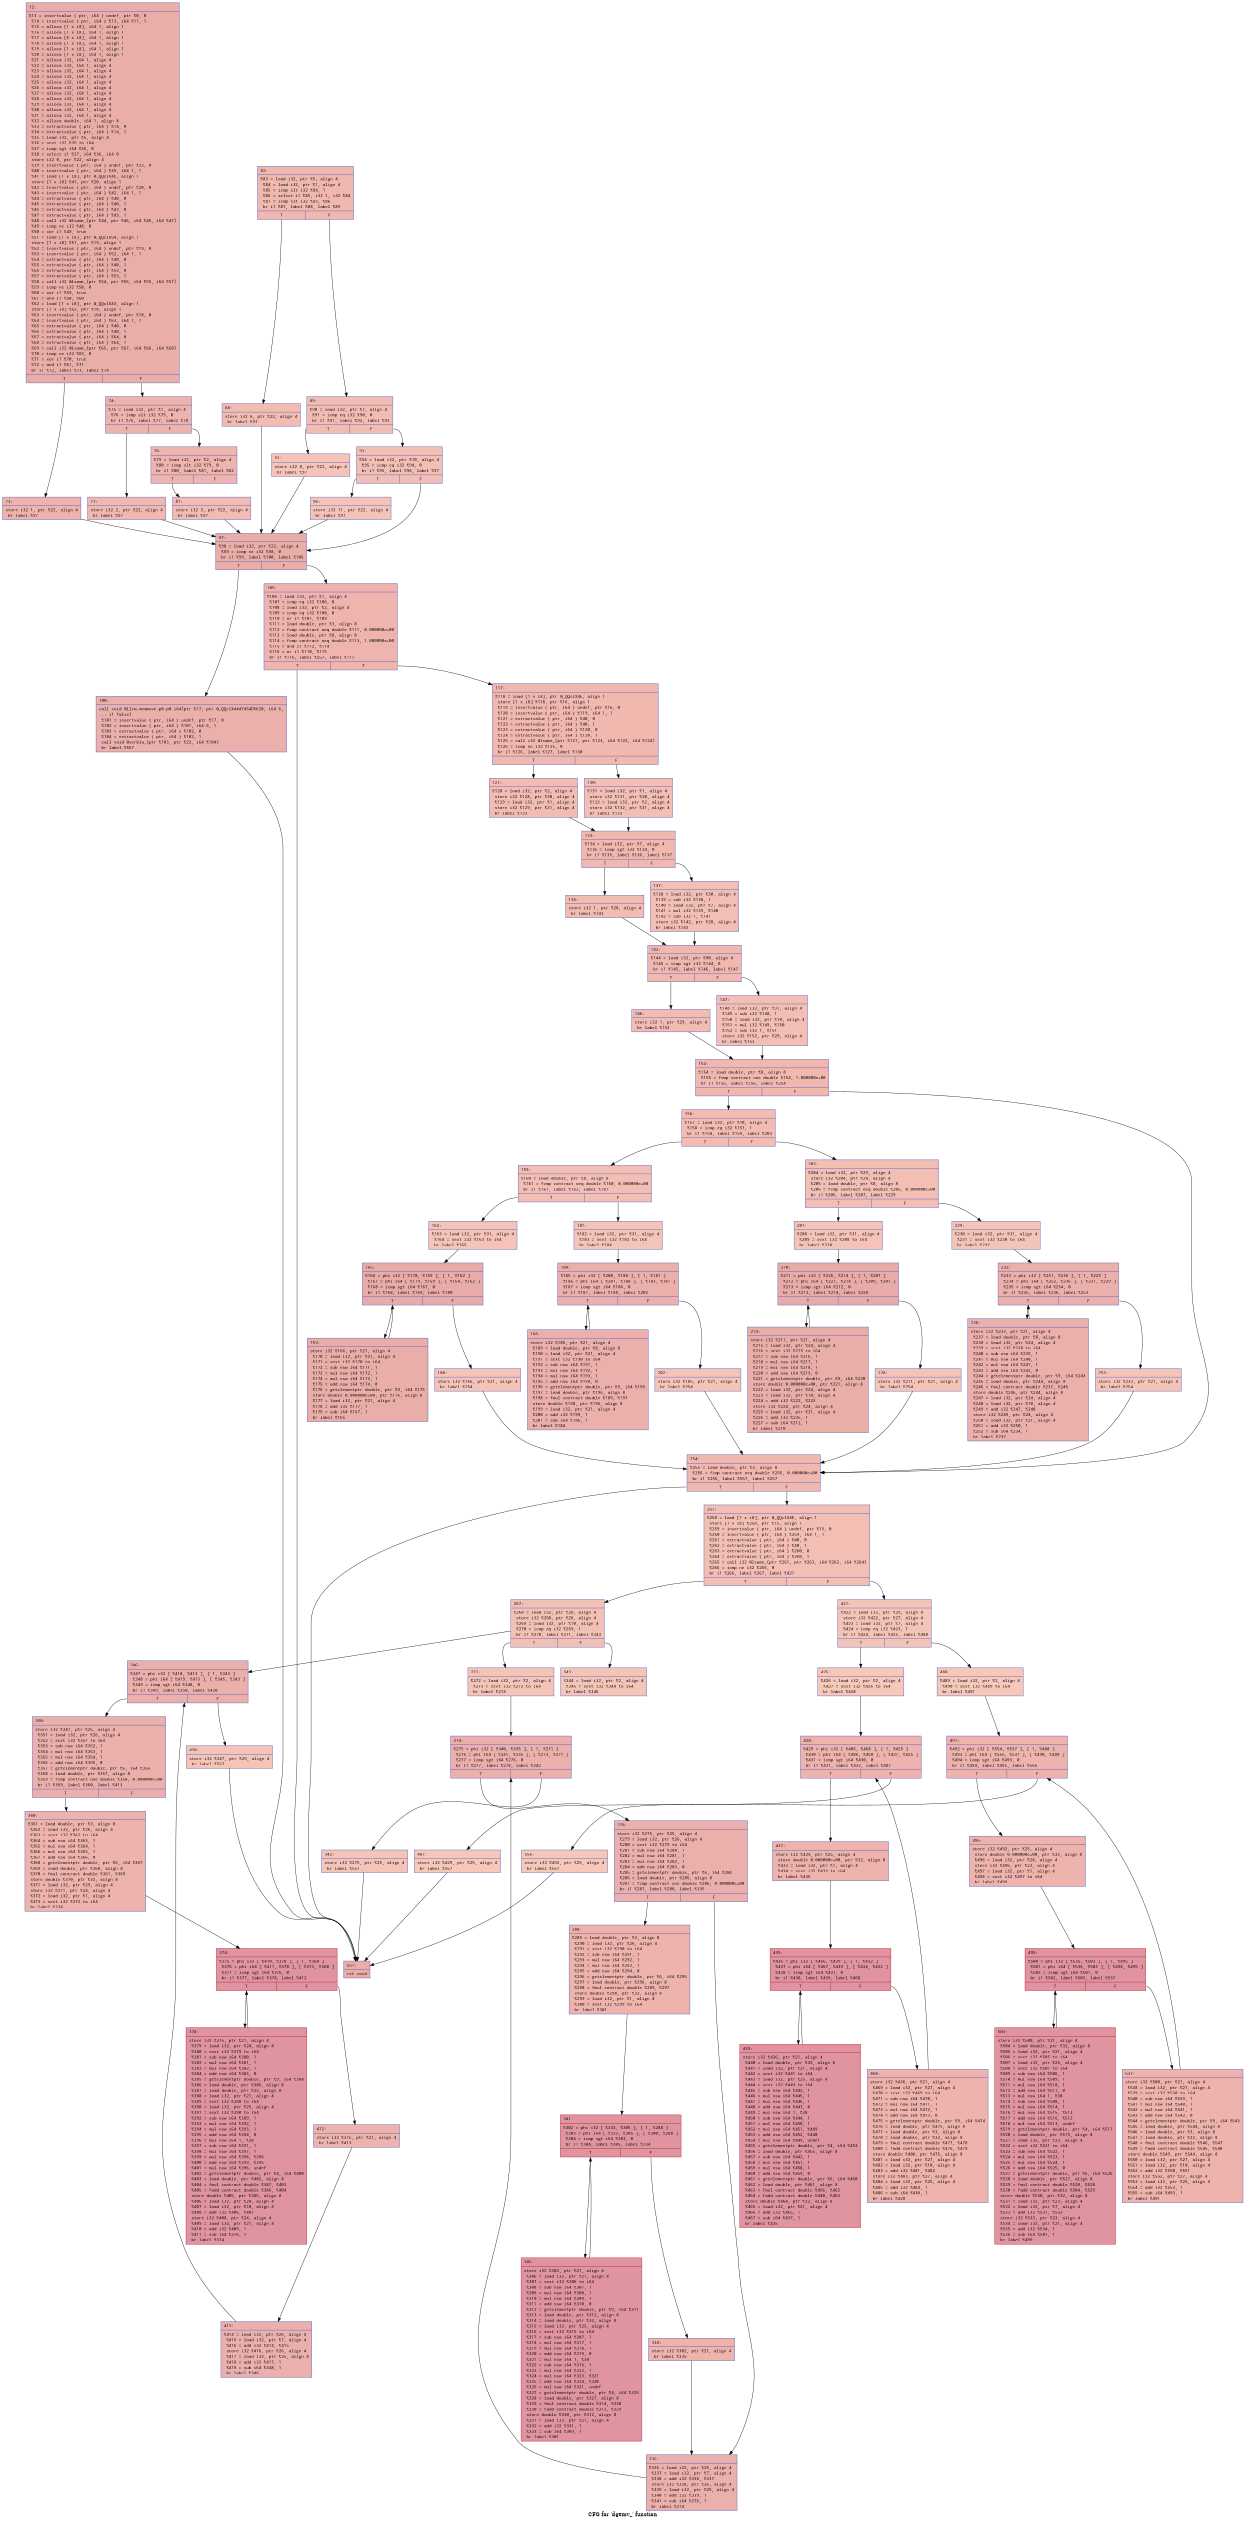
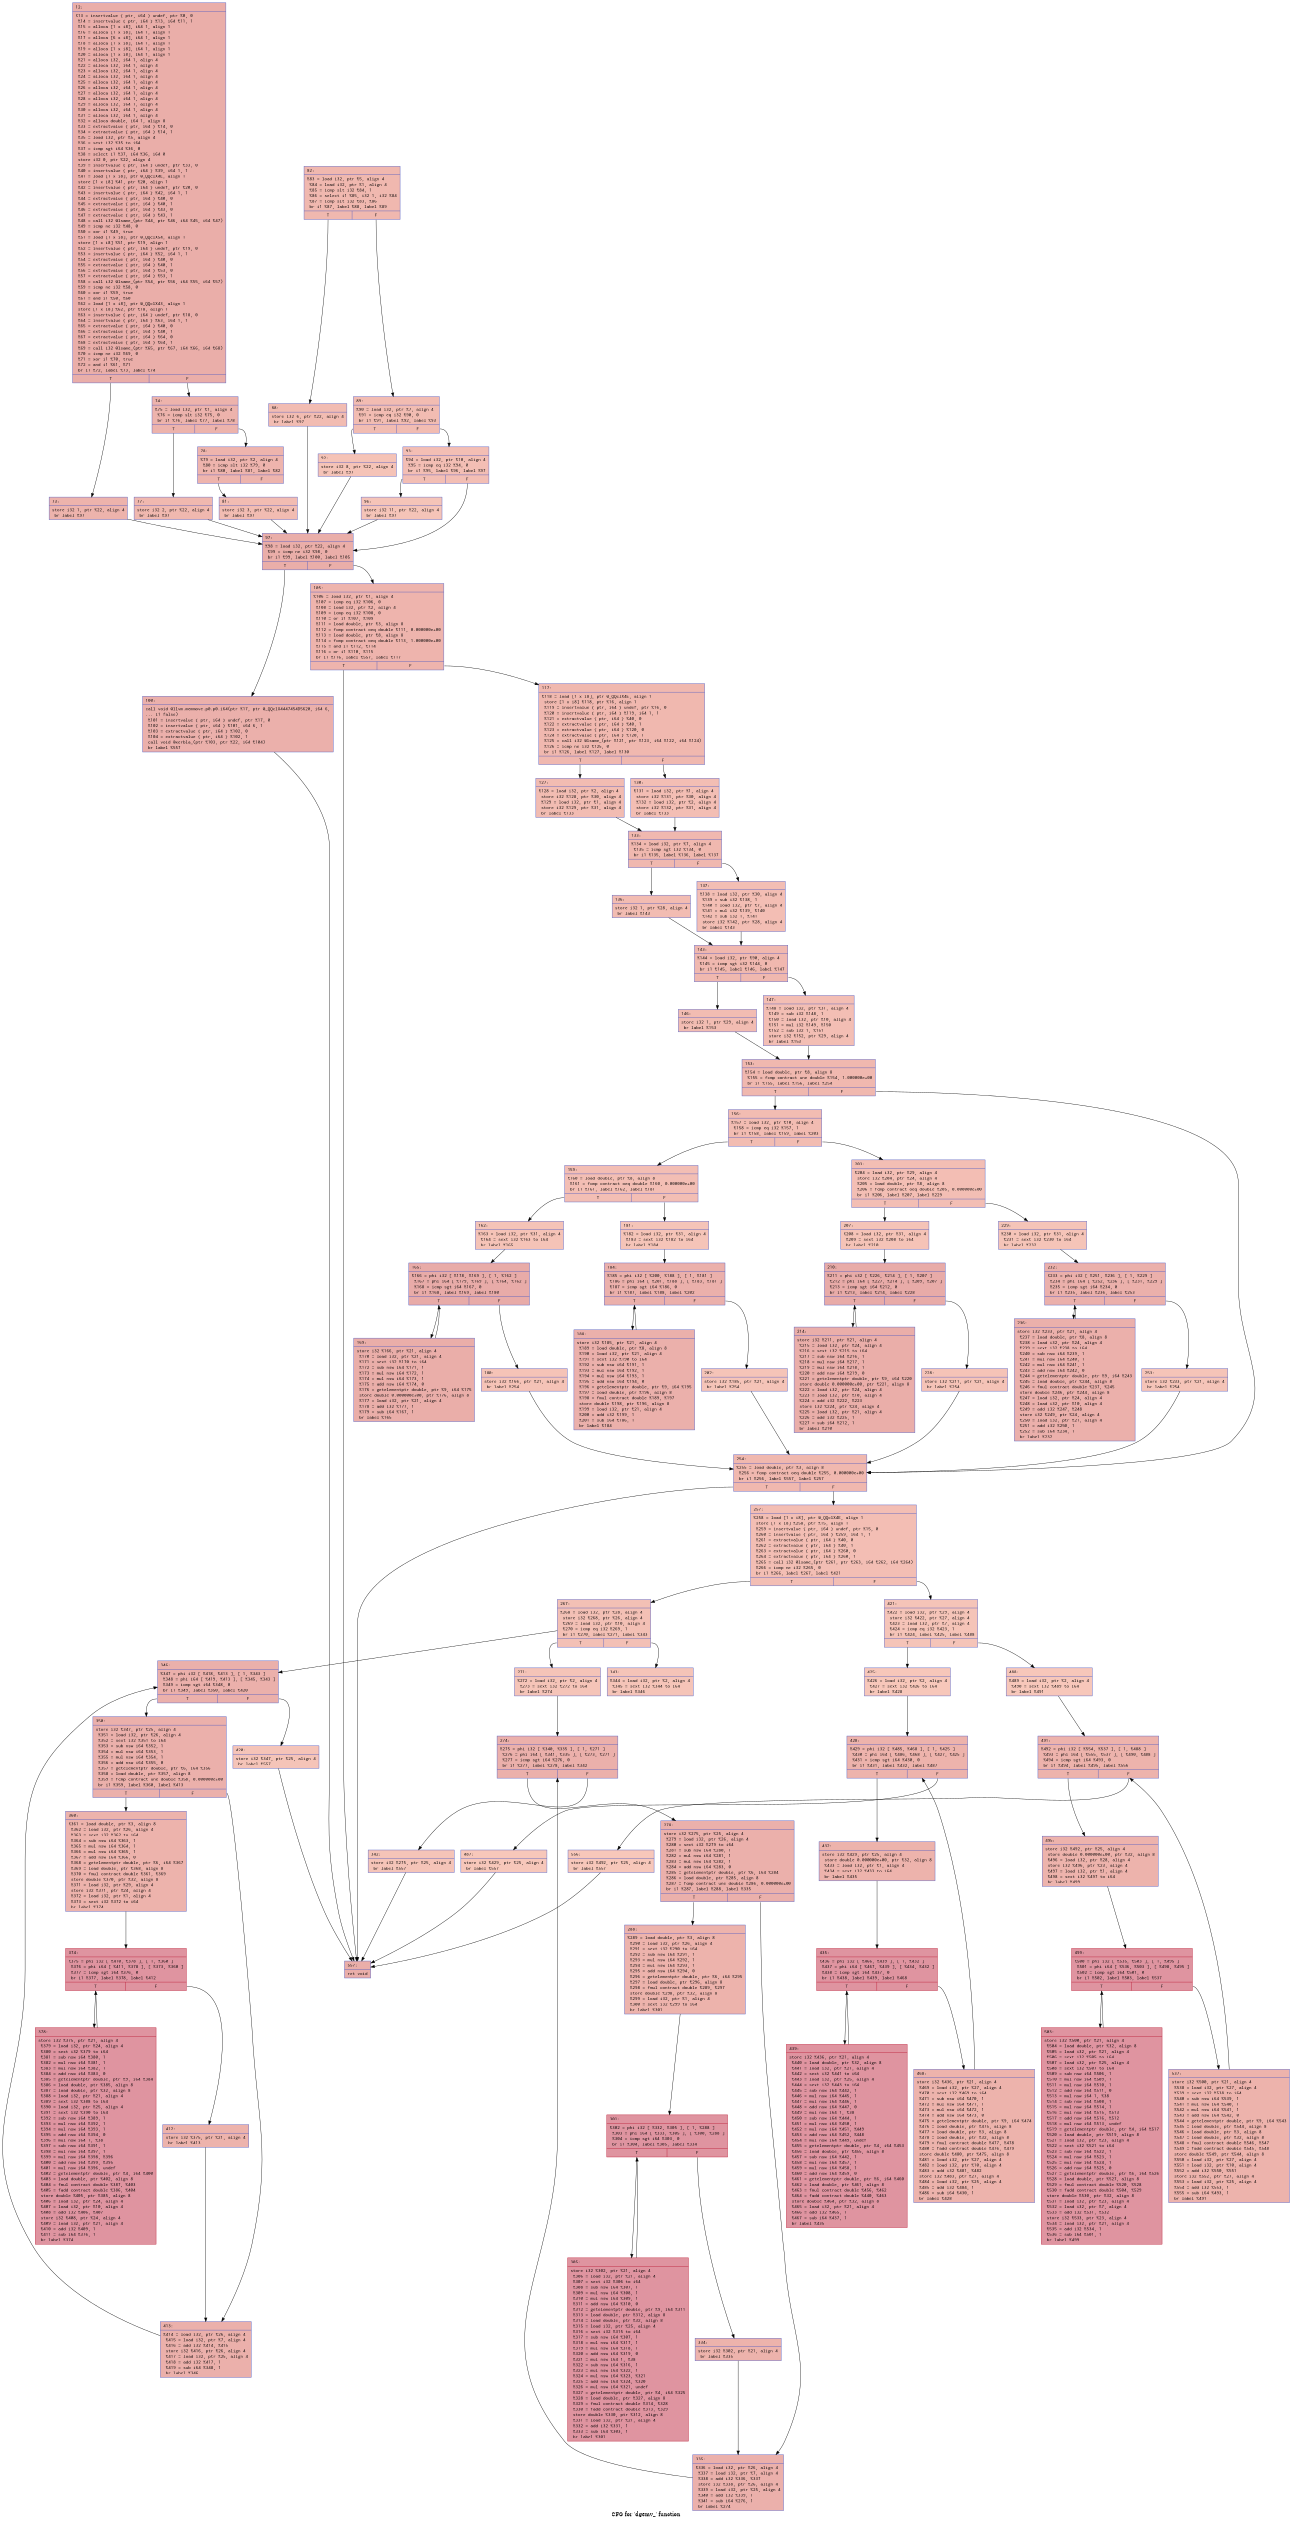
edge "350:" -> "413:": added
